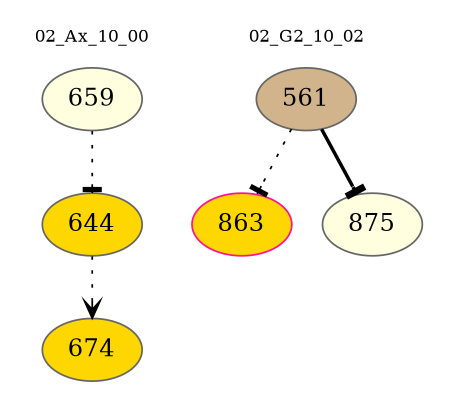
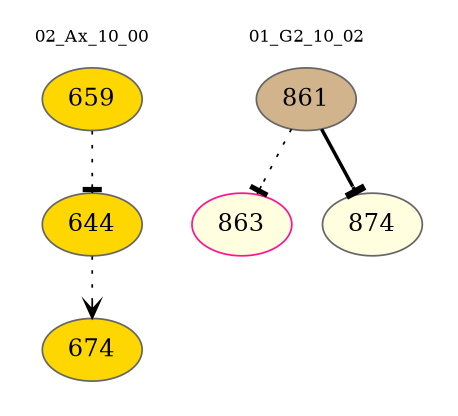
cluster "02_G2_10_02": label "02_G2_10_02" -> "01_G2_10_02"
node "659": fillcolor lightyellow -> gold
node "561": label "561" -> "861"
node "863": fillcolor gold -> lightyellow
node "875": label "875" -> "874"
